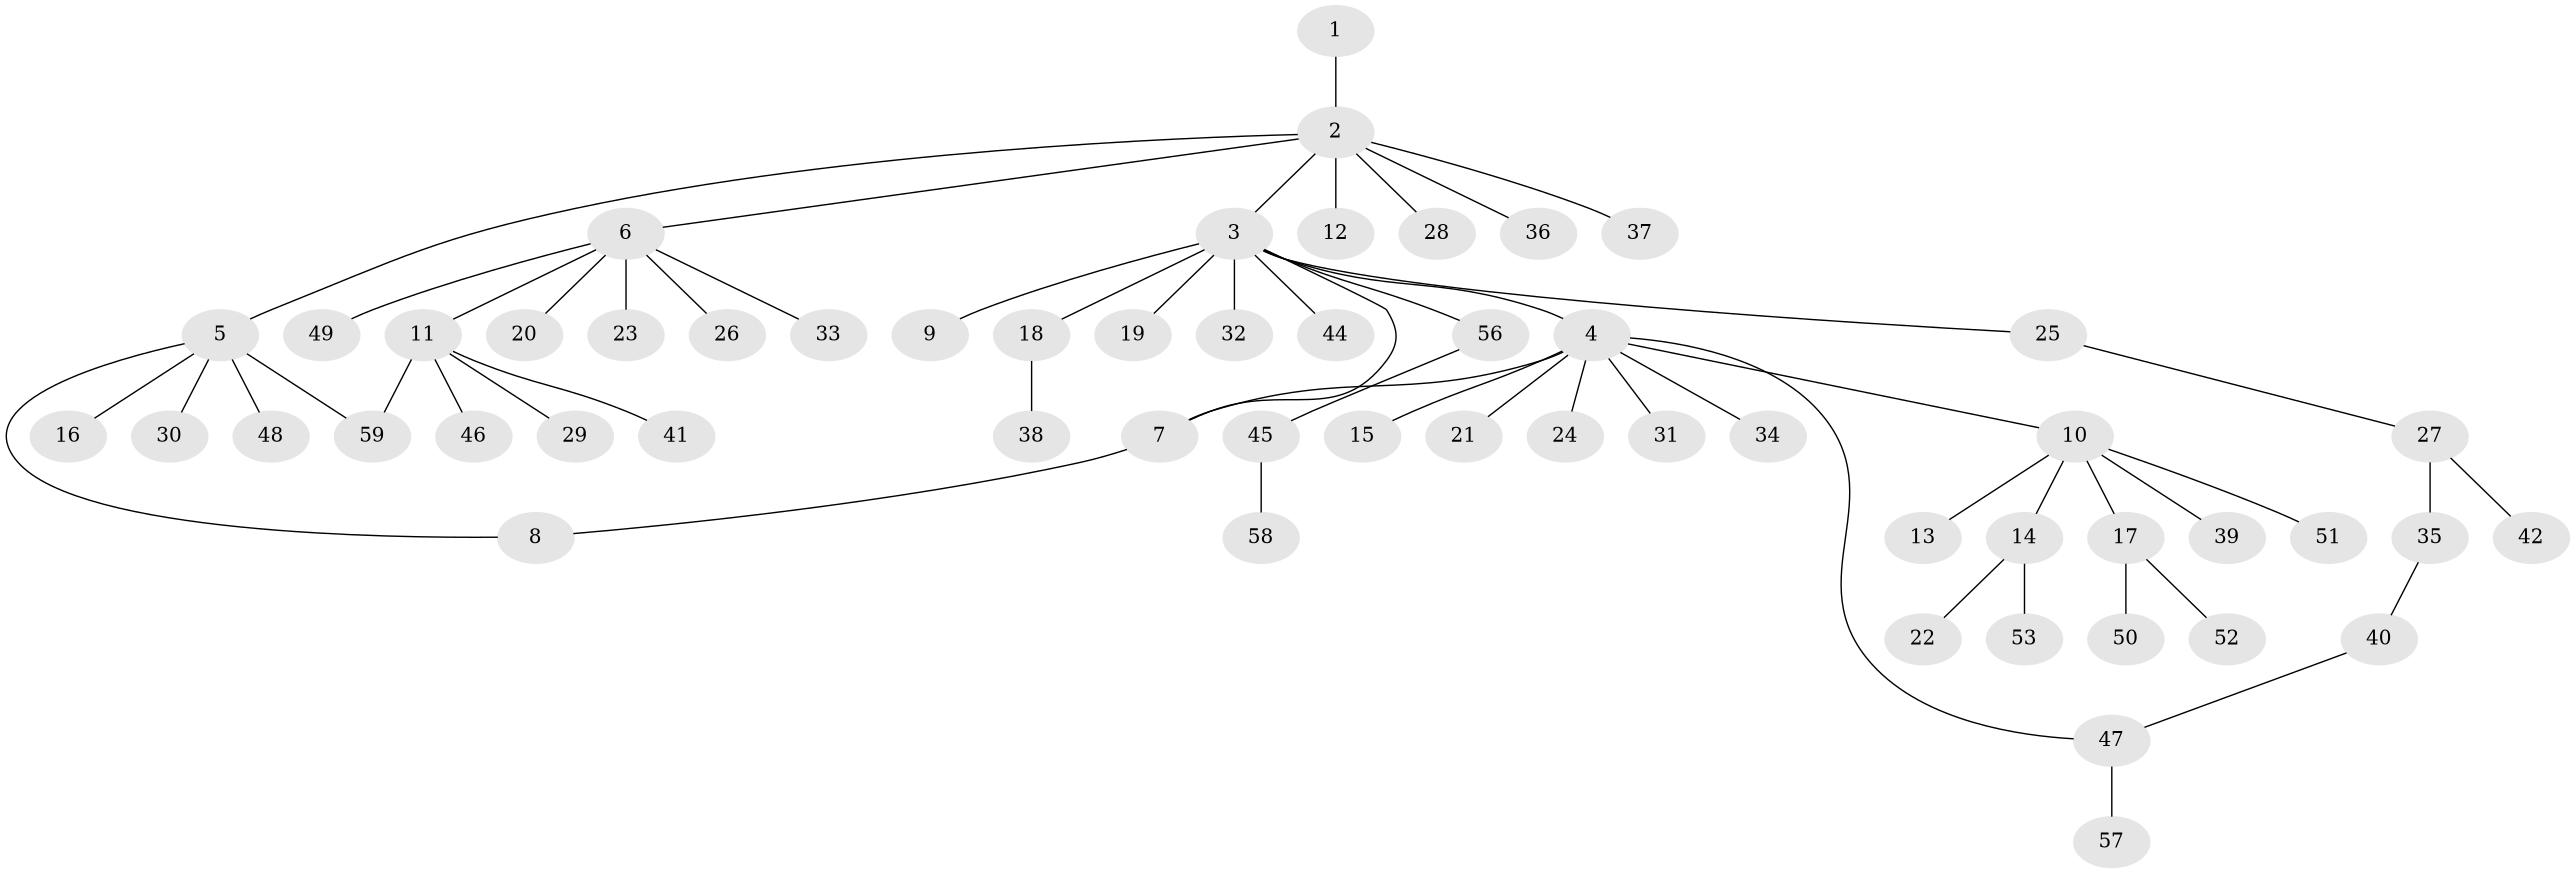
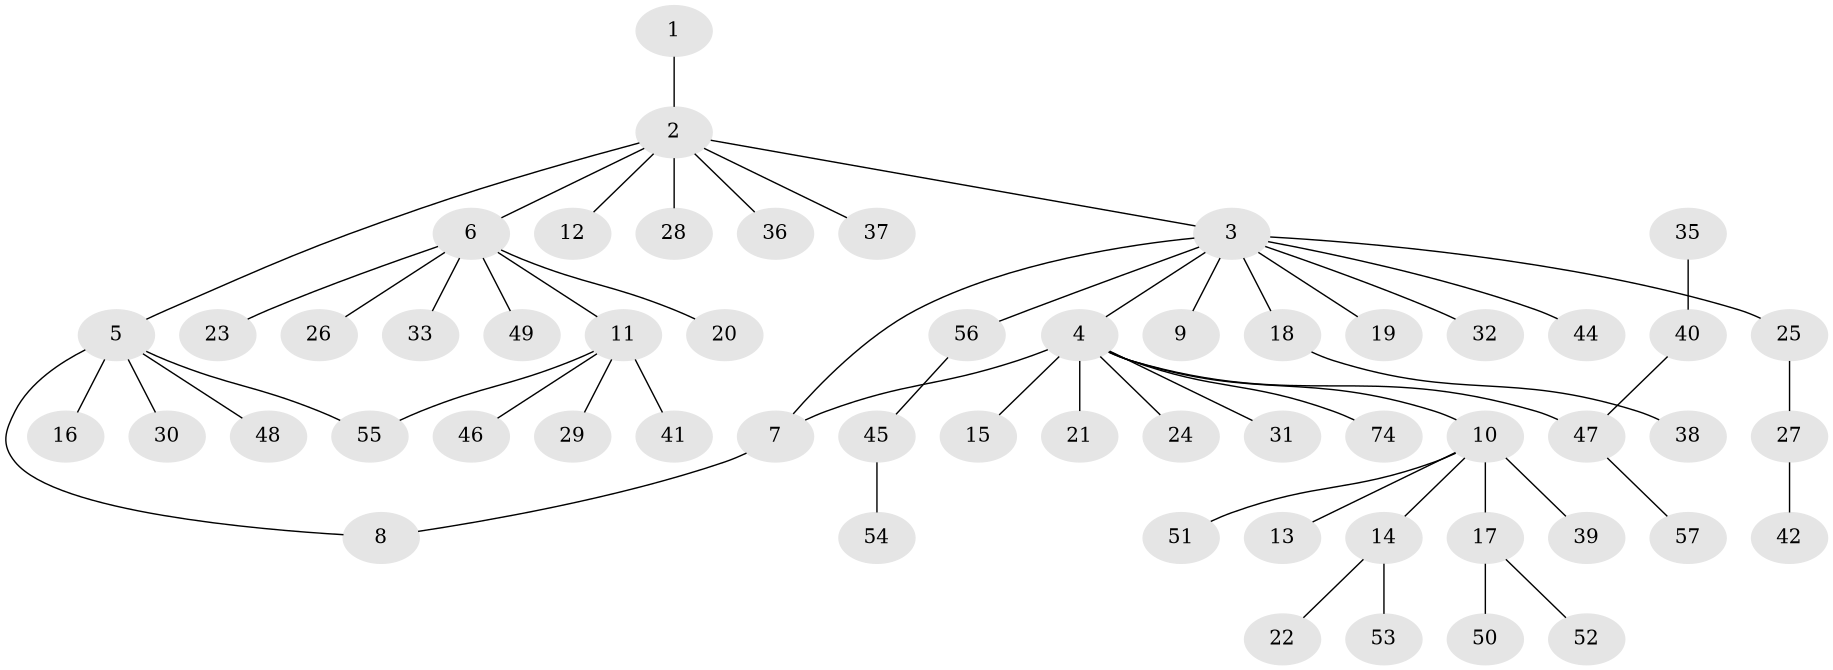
node "59": label "59" -> "55"
node "34": label "34" -> "74"
edge "27" -- "35": removed
node "58": label "58" -> "54"
